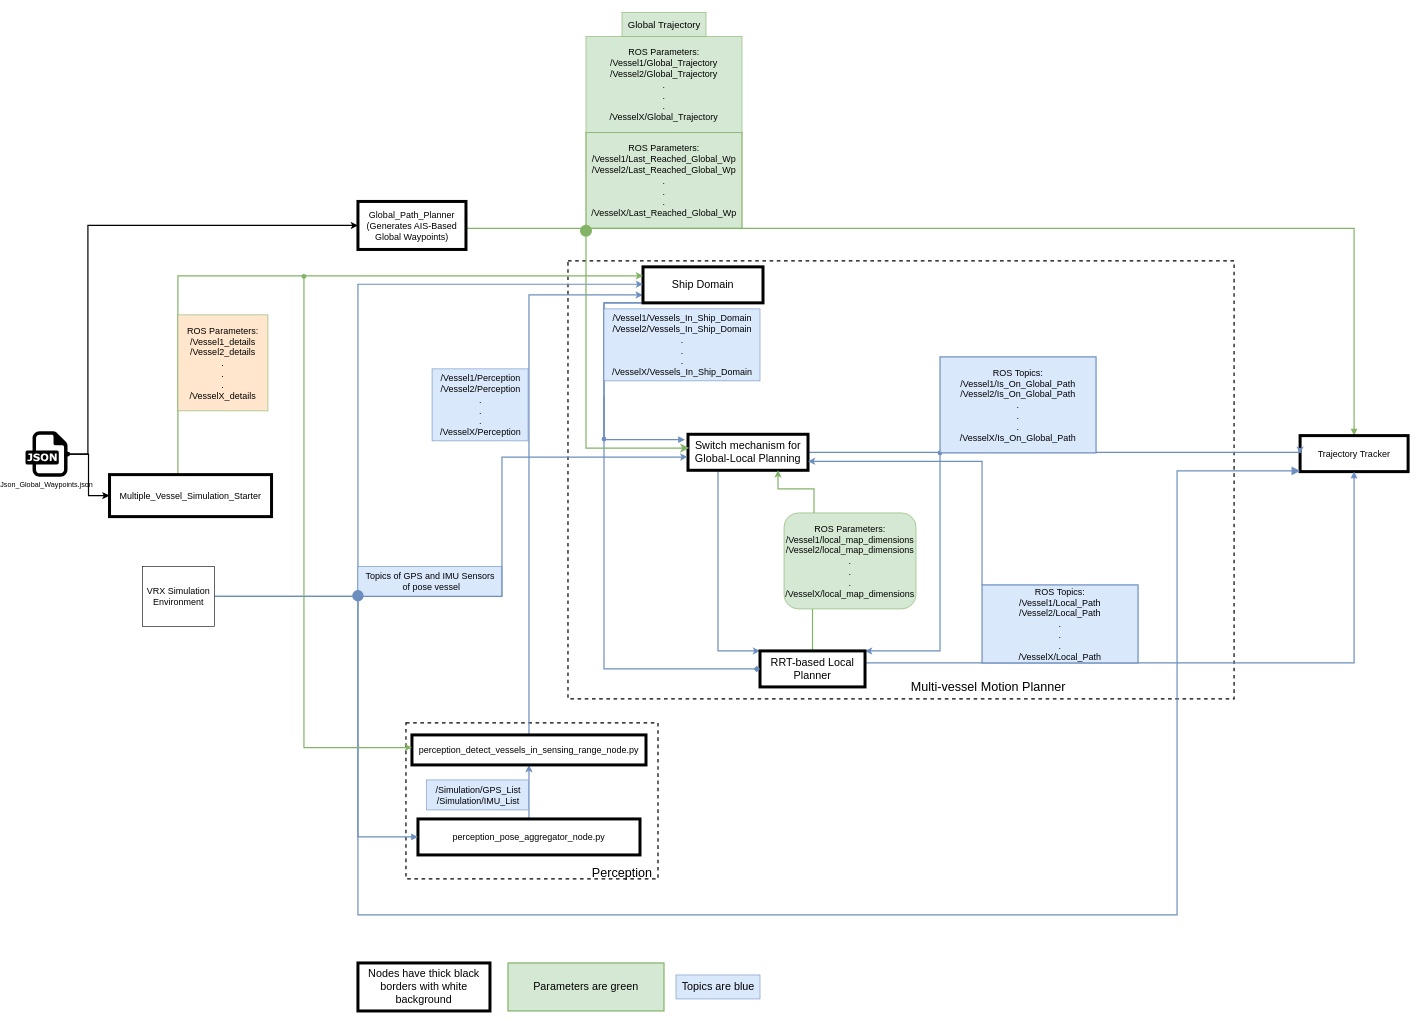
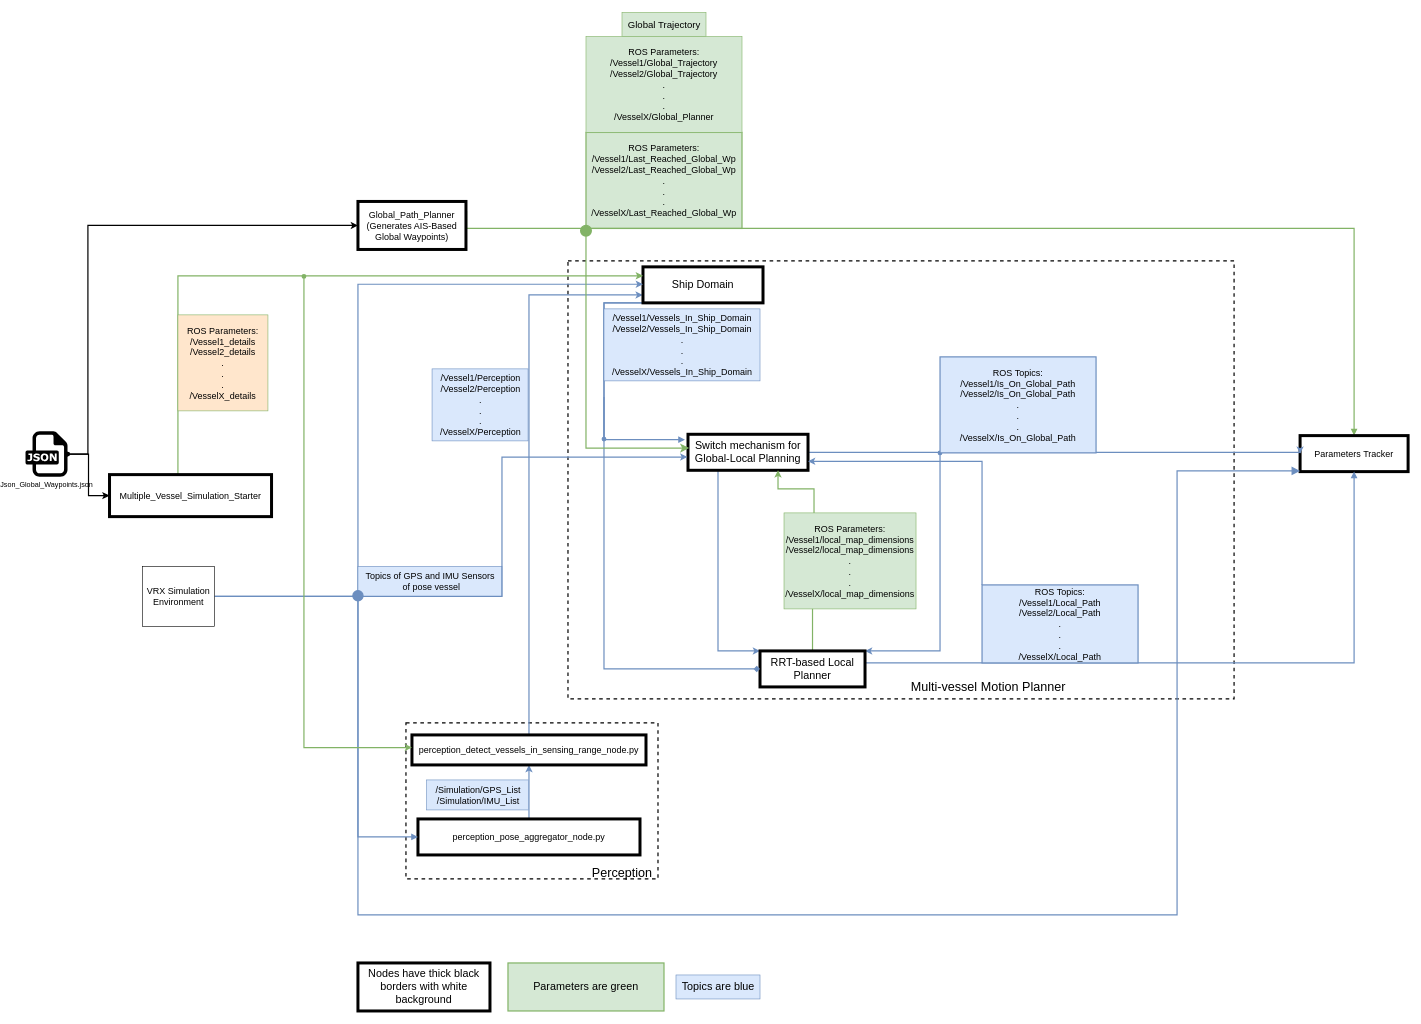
node "ROS Parameters: /Vessel1/Global_Trajectory/Vessel2/Global_Trajectory.../VesselX/Global_Trajectory": label "ROS Parameters: /Vessel1/Global_Trajectory/Vessel2/Global_Trajectory.../VesselX/Global_Trajectory" -> "ROS Parameters: /Vessel1/Global_Trajectory/Vessel2/Global_Trajectory.../VesselX/Global_Planner"
node "Trajectory Tracker": label "Trajectory Tracker" -> "Parameters Tracker"
node "ROS Parameters: /Vessel1/local_map_dimensions/Vessel2/local_map_dimensions.../VesselX/local_map_dimensions": shape rounded rectangle -> rectangle
